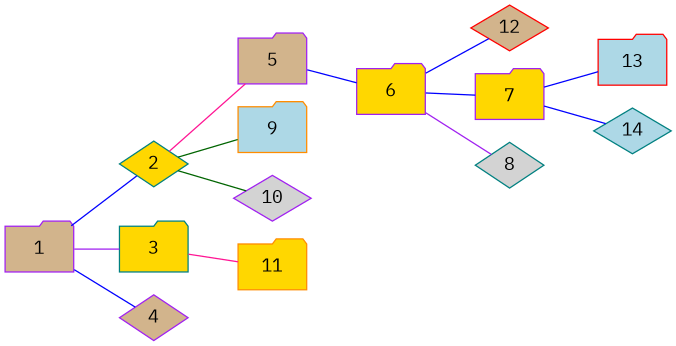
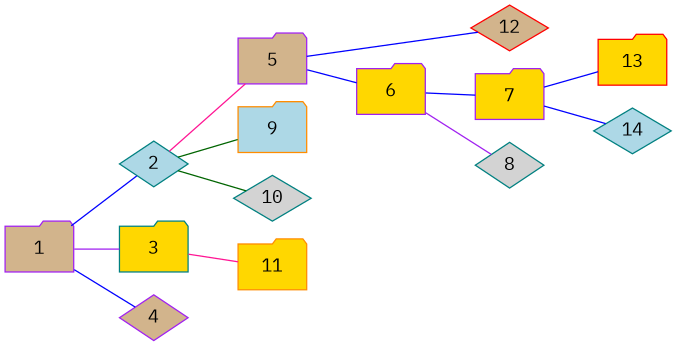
edge "12" -- "6": now "12" -- "5"
node "13": fillcolor lightblue -> gold
node "2": fillcolor gold -> lightblue
node "10": color purple -> teal
